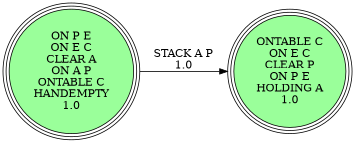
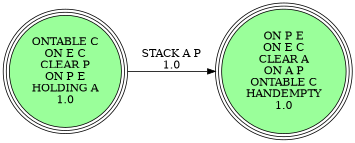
edge "ON P E ON E C CLEAR A ON A P ONTABLE C HANDEMPTY 1.0" -> "ONTABLE C ON E C CLEAR P ON P E HOLDING A 1.0": reversed
